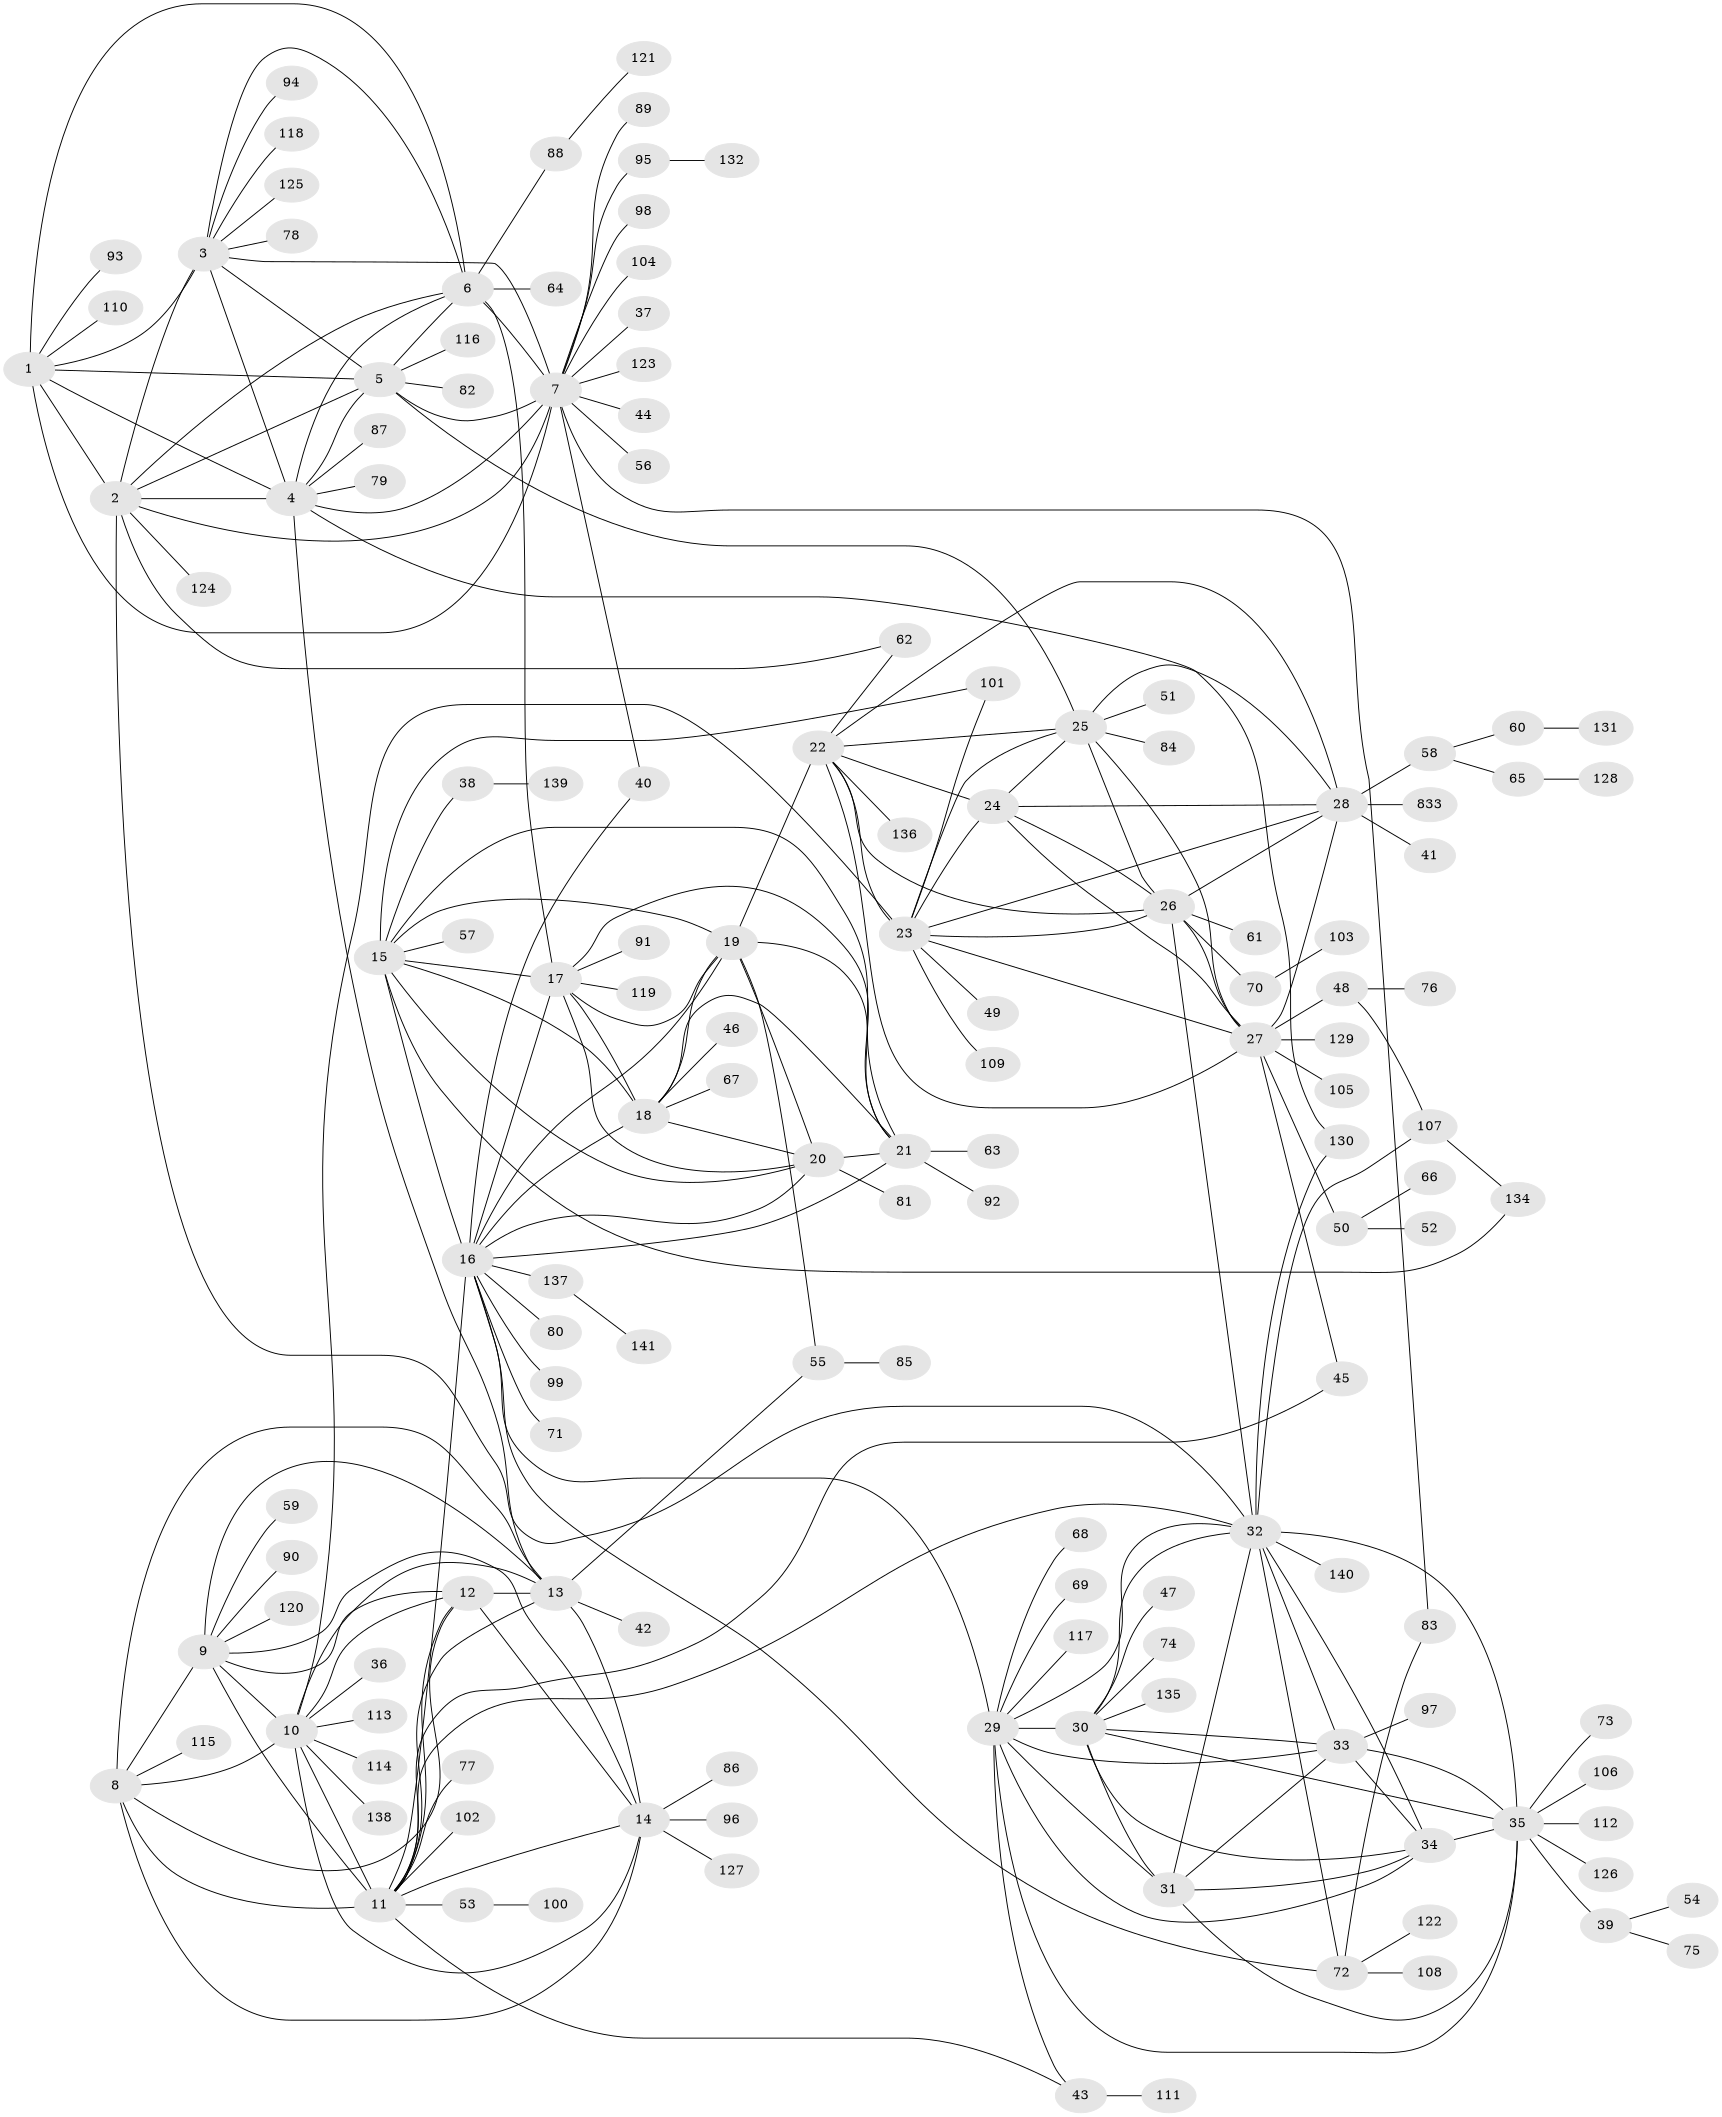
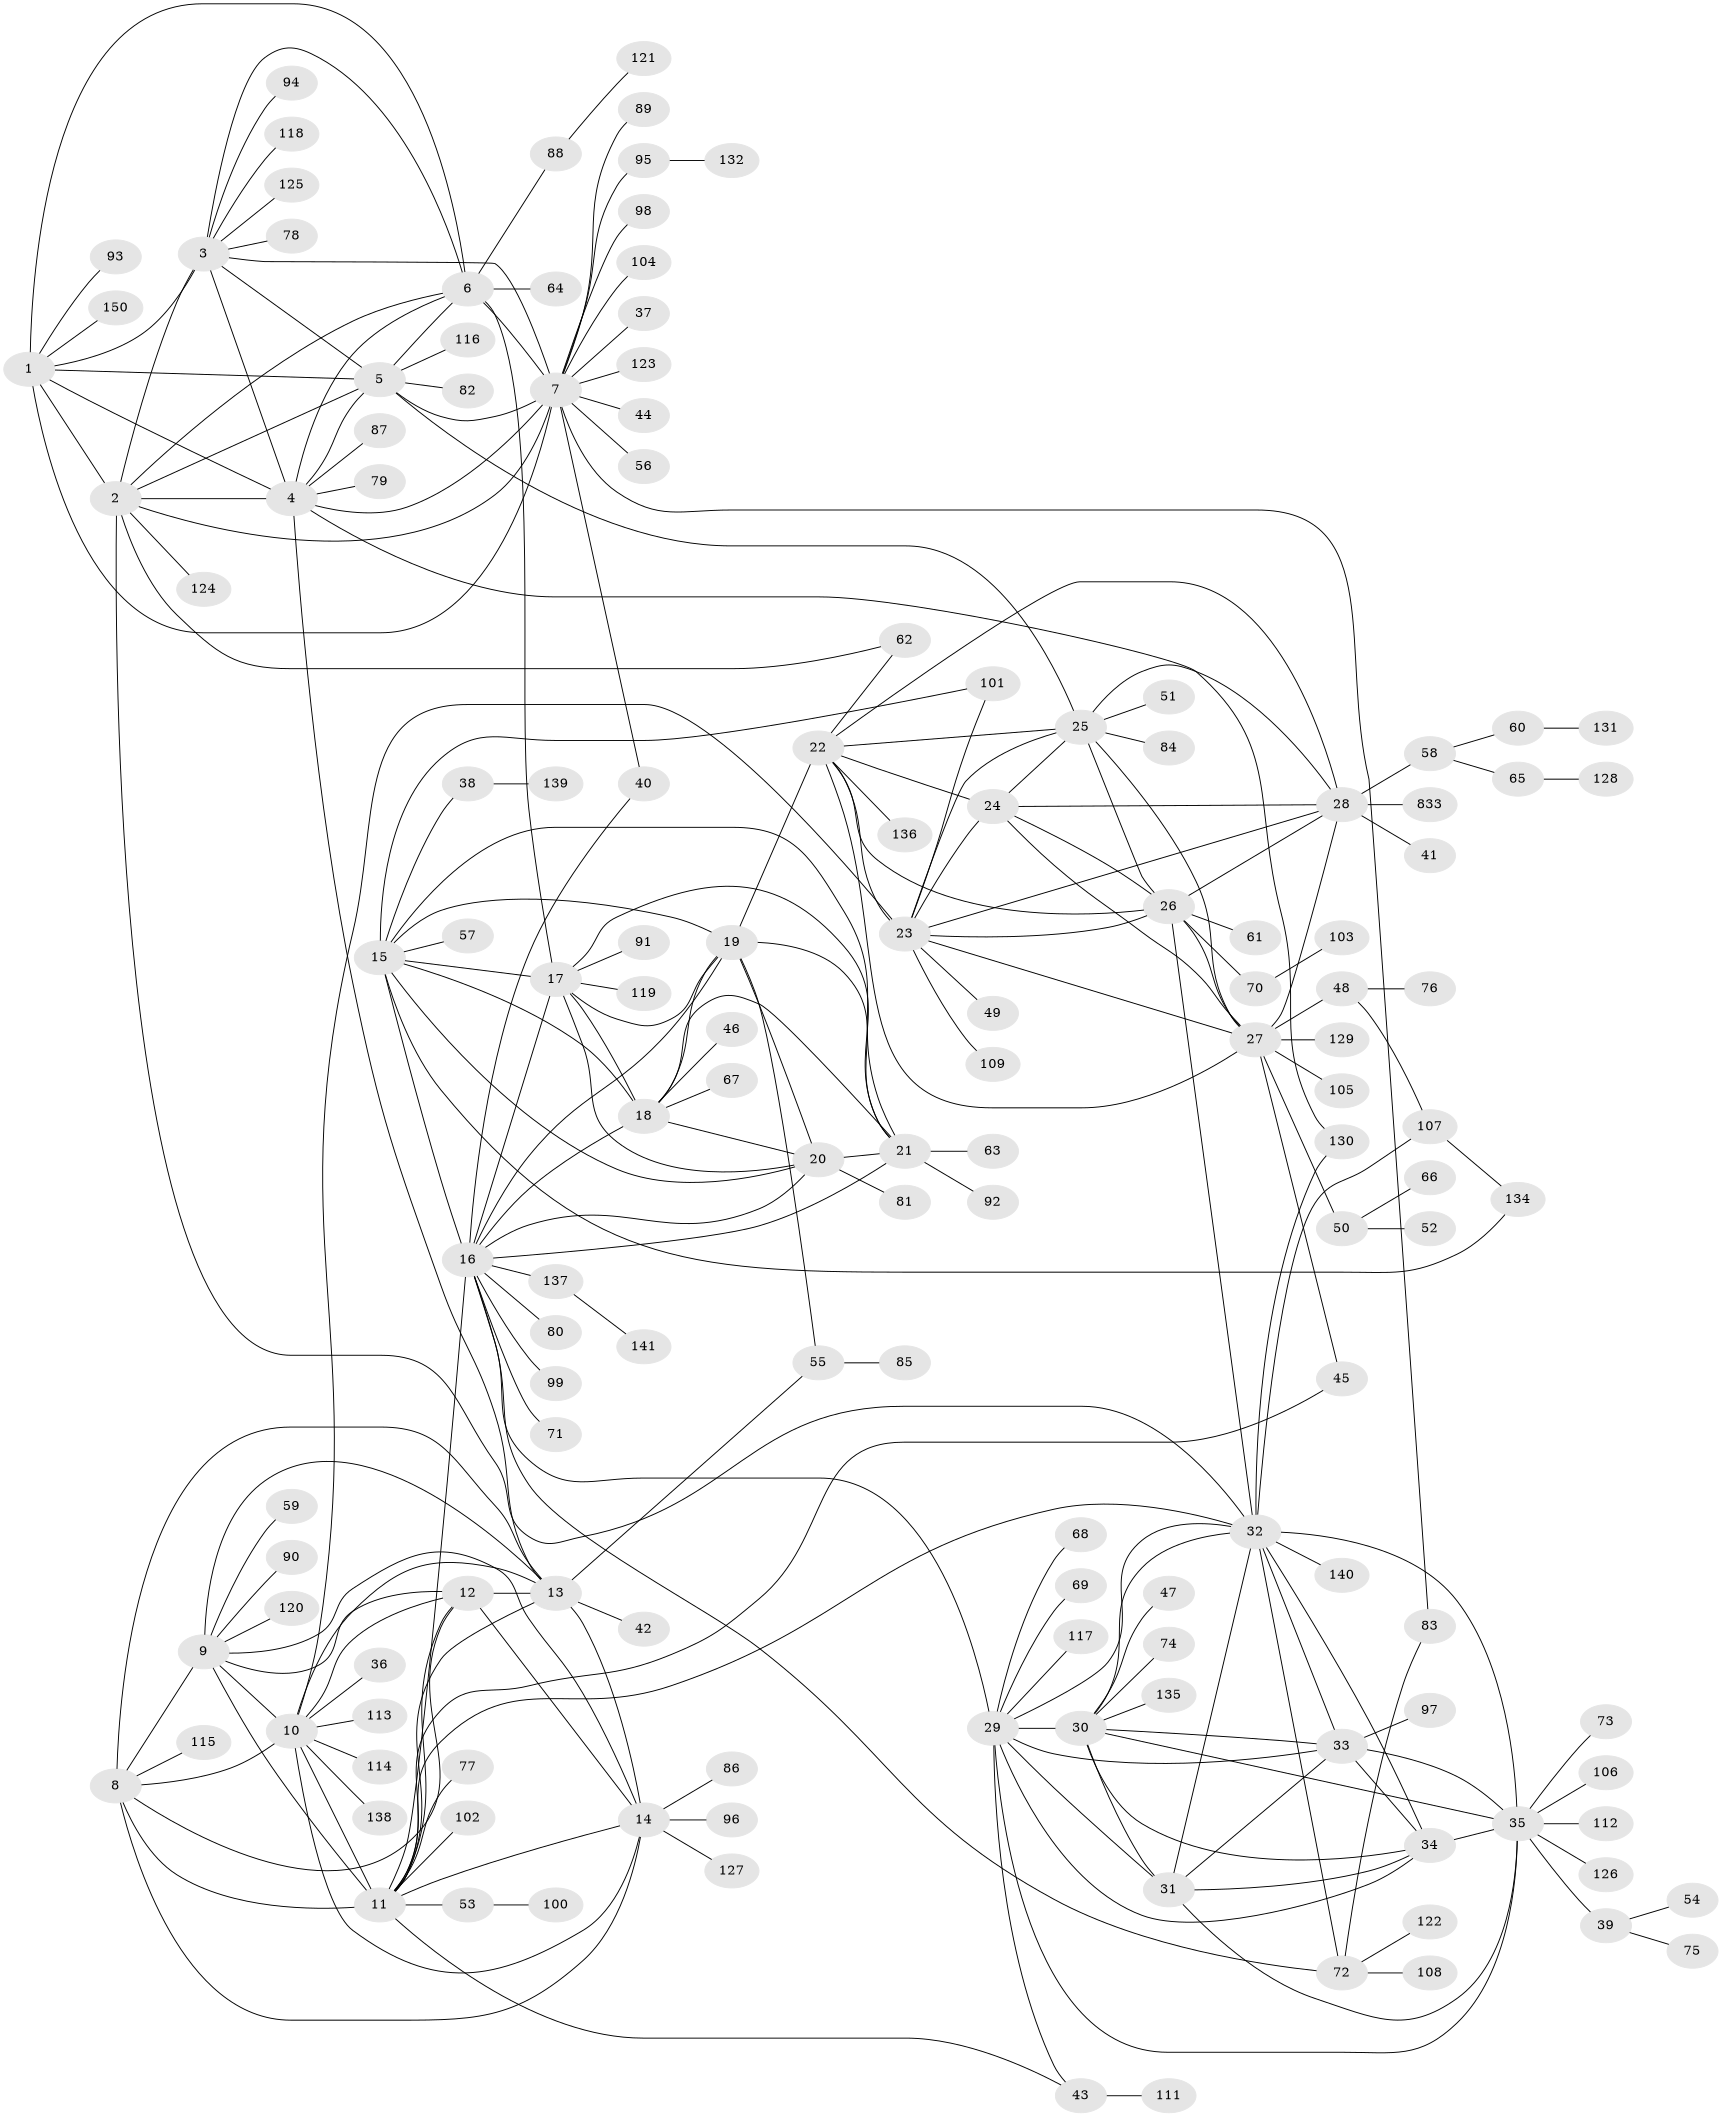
node "110": label "110" -> "150"
